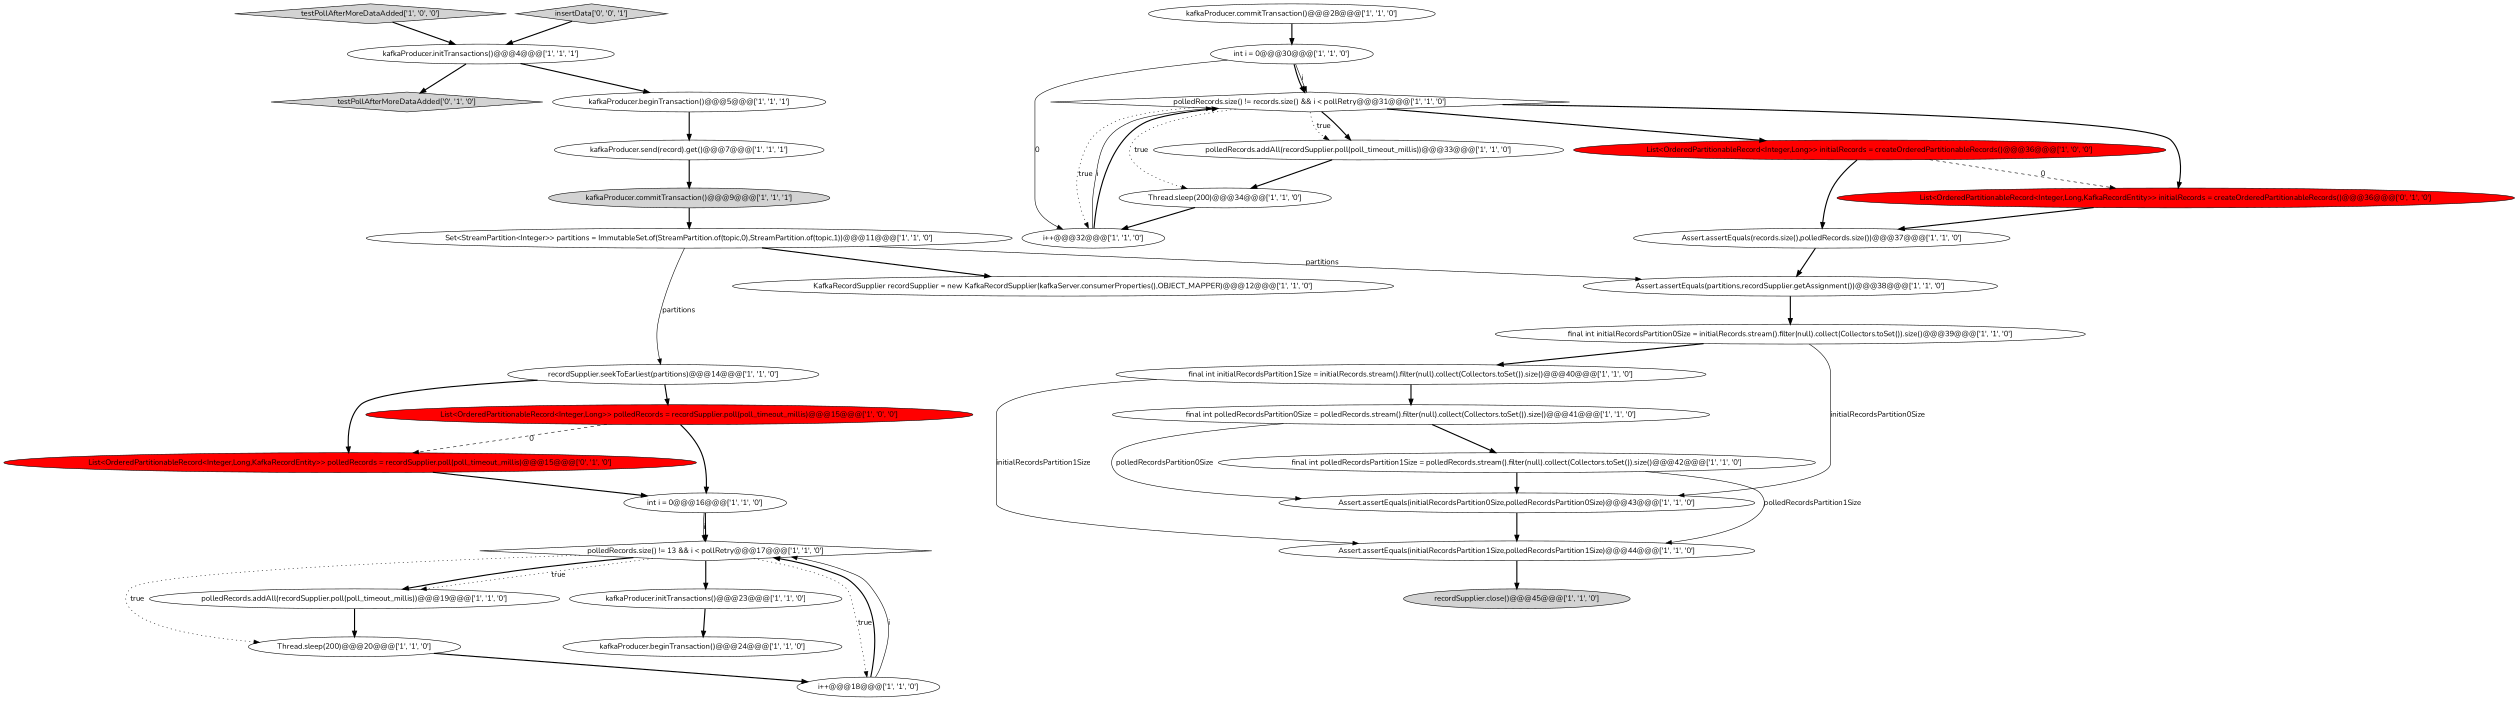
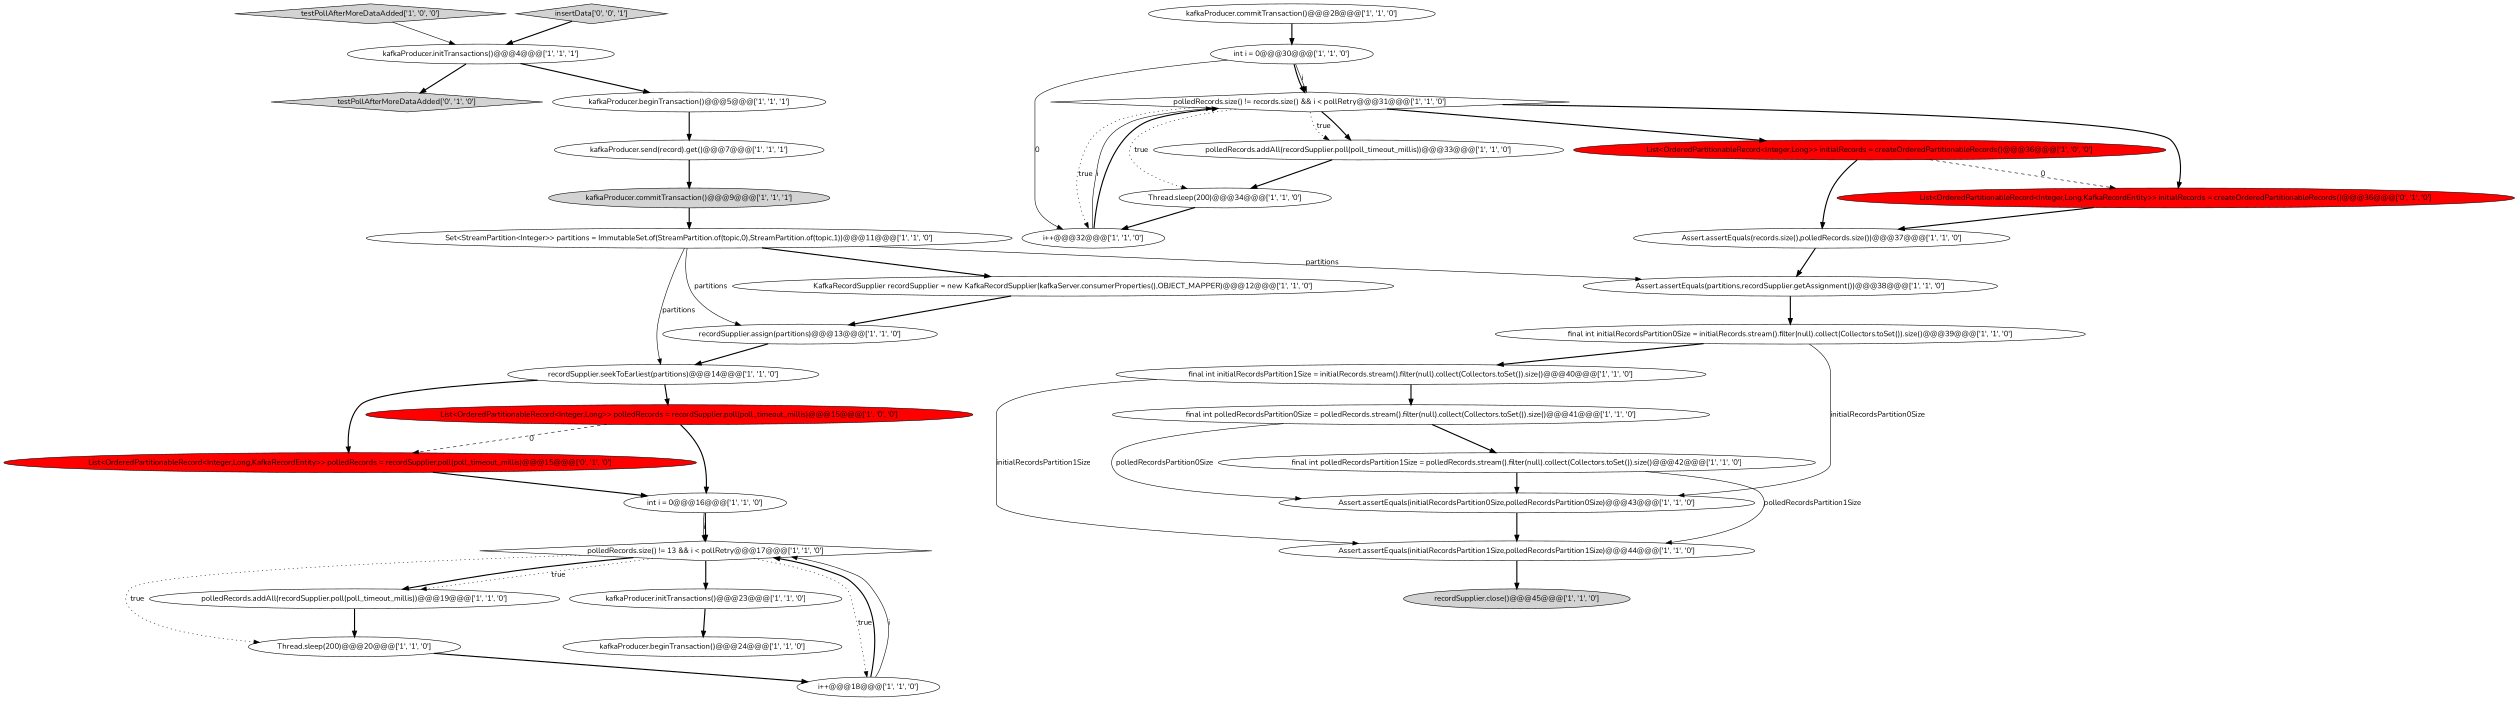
edge "testPollAfterMoreDataAdded['1', '0', '0']" -> "kafkaProducer.initTransactions()@@@4@@@['1', '1', '1']": style bold -> solid
node "recordSupplier.assign(partitions)@@@13@@@['1', '1', '0']": added
